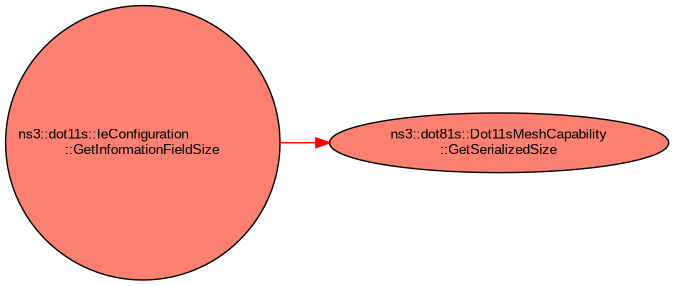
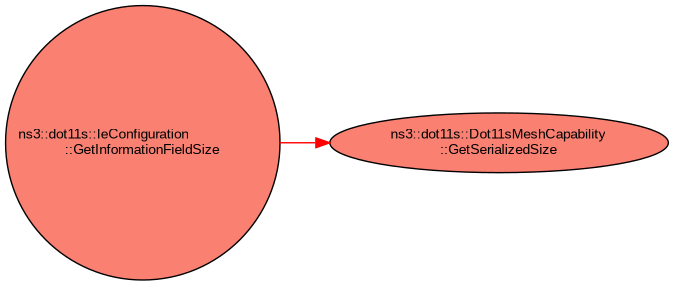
node "ns3::dot81s::Dot11sMeshCapability ::GetSerializedSize": label "ns3::dot81s::Dot11sMeshCapability ::GetSerializedSize" -> "ns3::dot11s::Dot11sMeshCapability ::GetSerializedSize"
